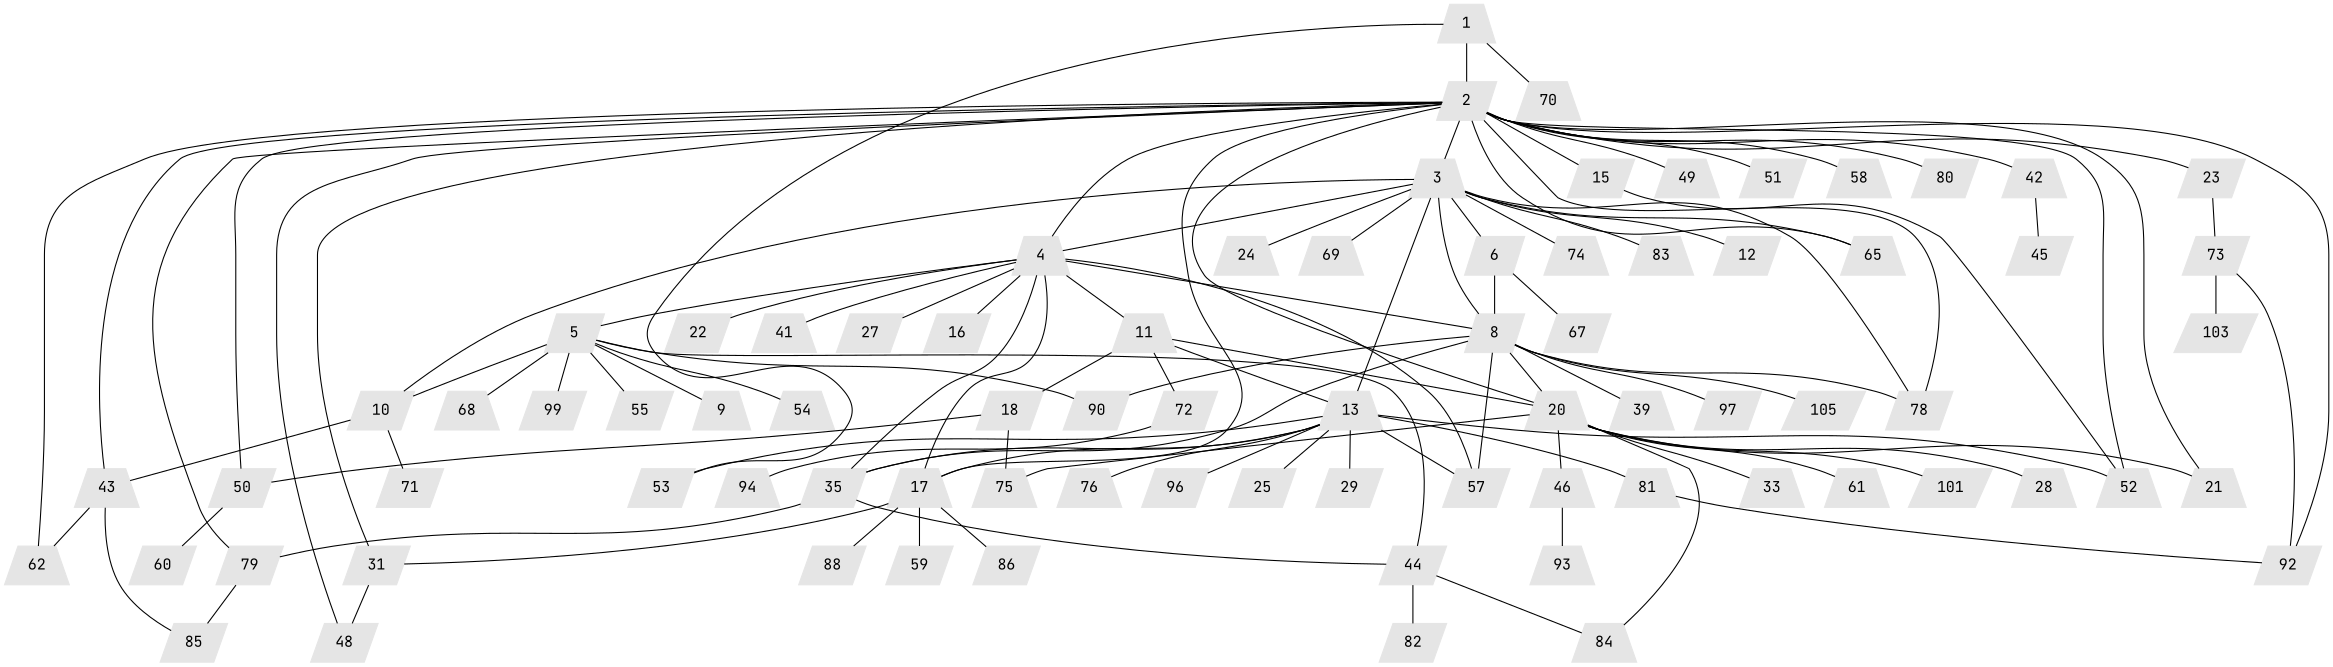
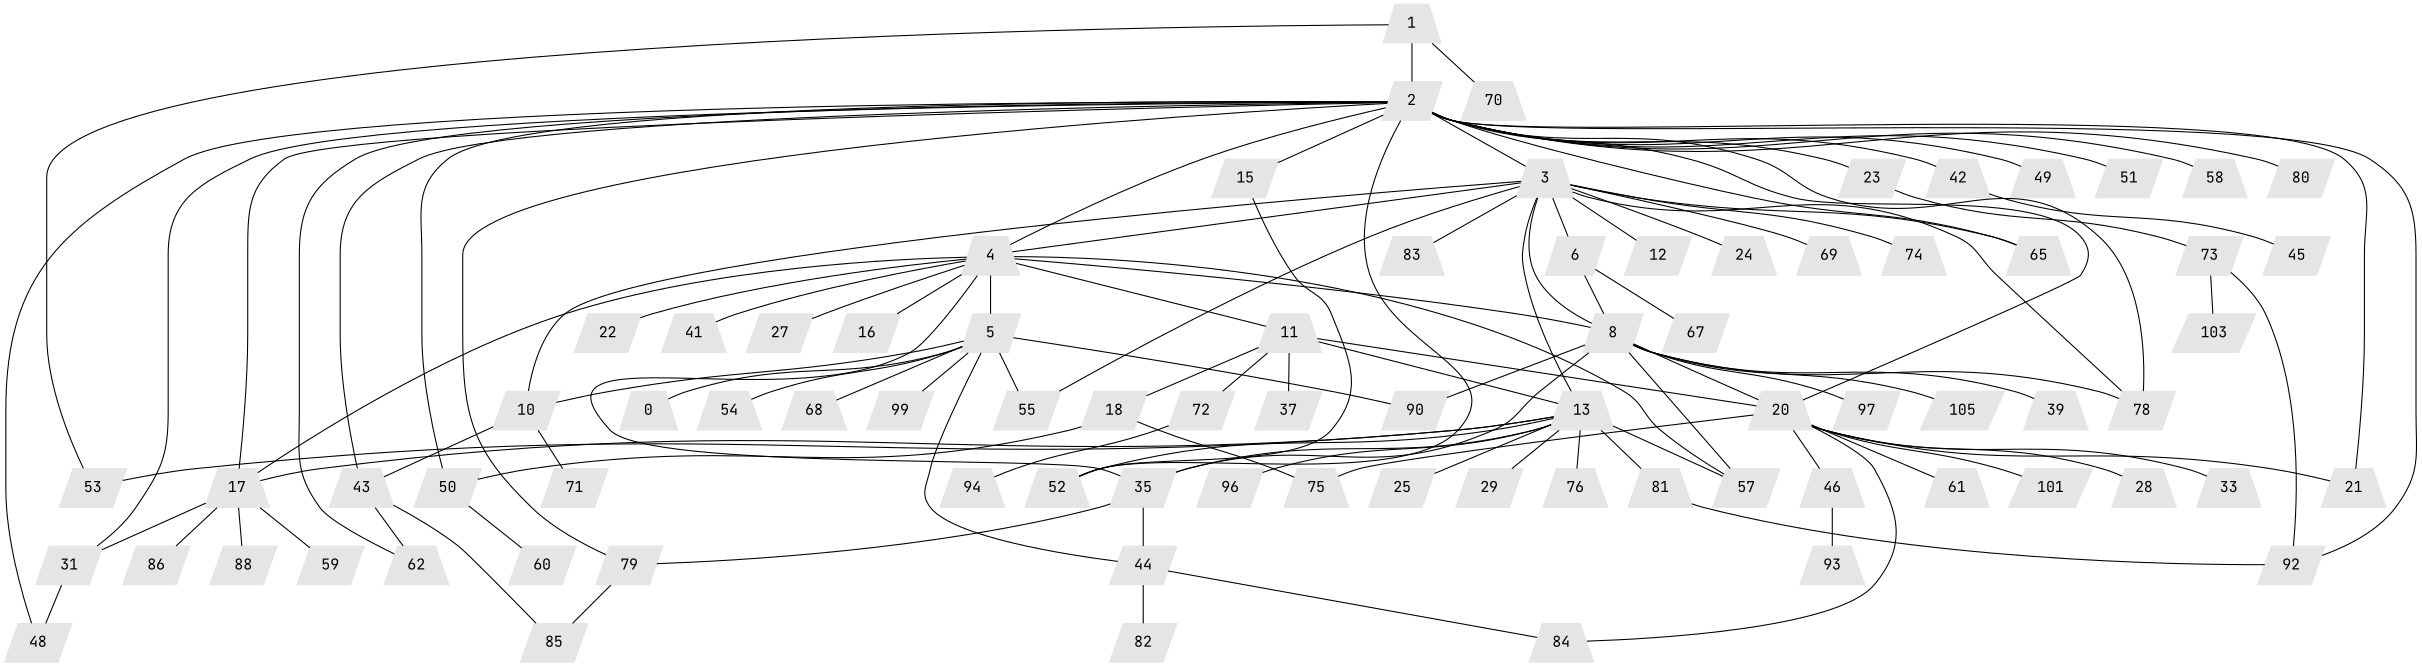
edge "3" -- "55": added
node "9": label "9" -> "0"
node "37": added
